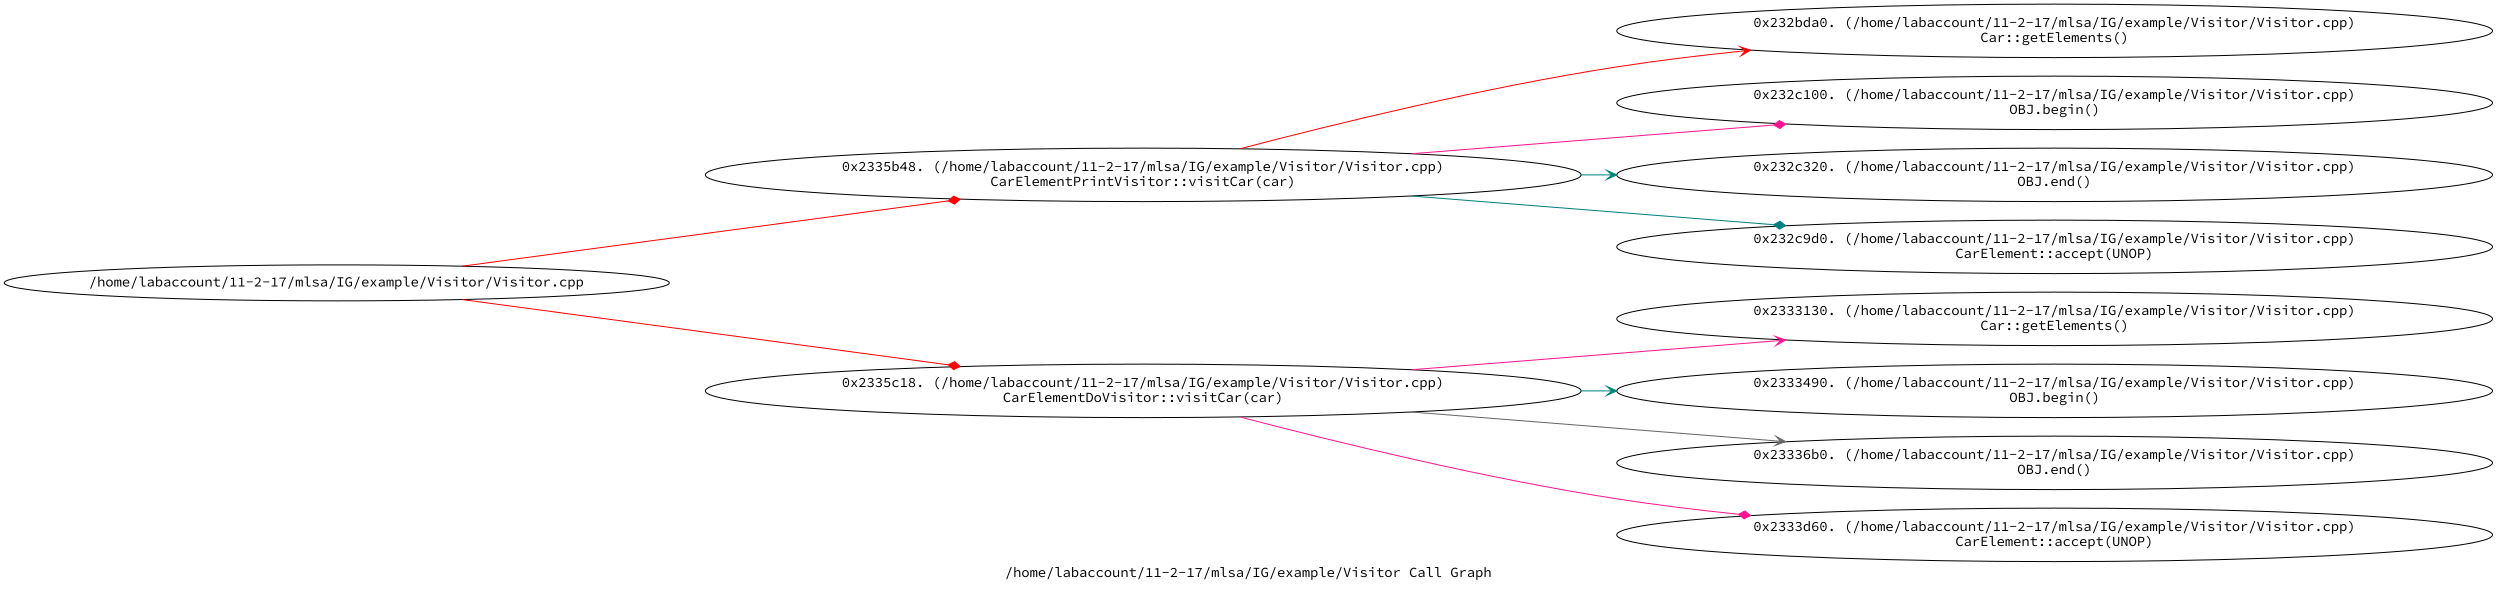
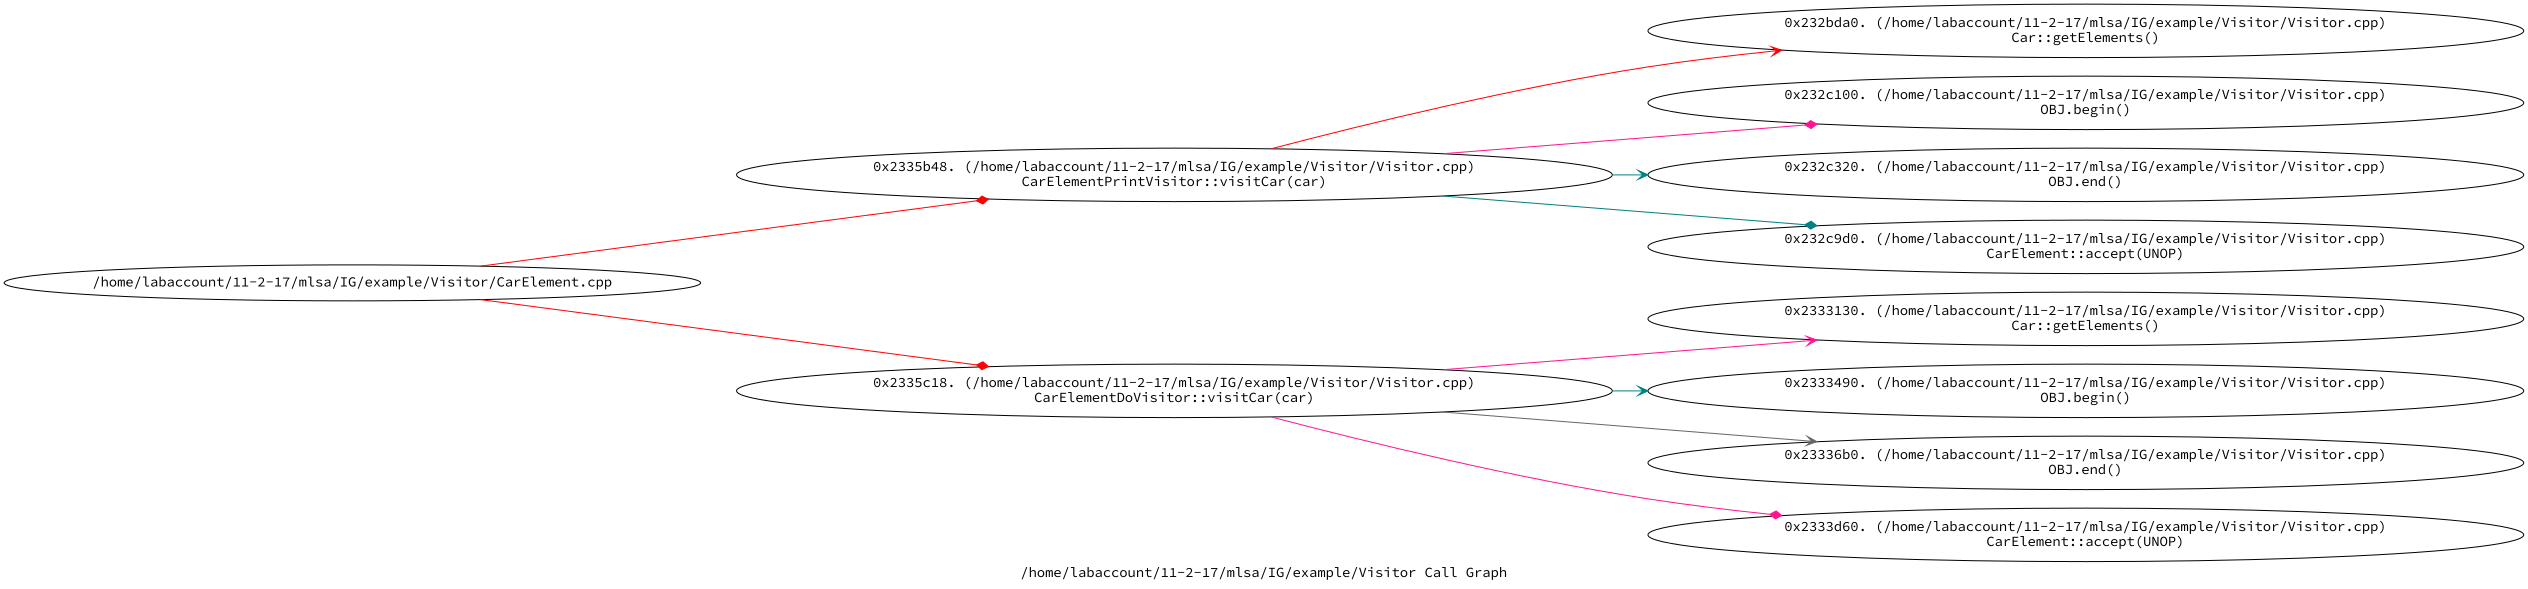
node "/home/labaccount/11-2-17/mlsa/IG/example/Visitor/Visitor.cpp": label "/home/labaccount/11-2-17/mlsa/IG/example/Visitor/Visitor.cpp" -> "/home/labaccount/11-2-17/mlsa/IG/example/Visitor/CarElement.cpp"
